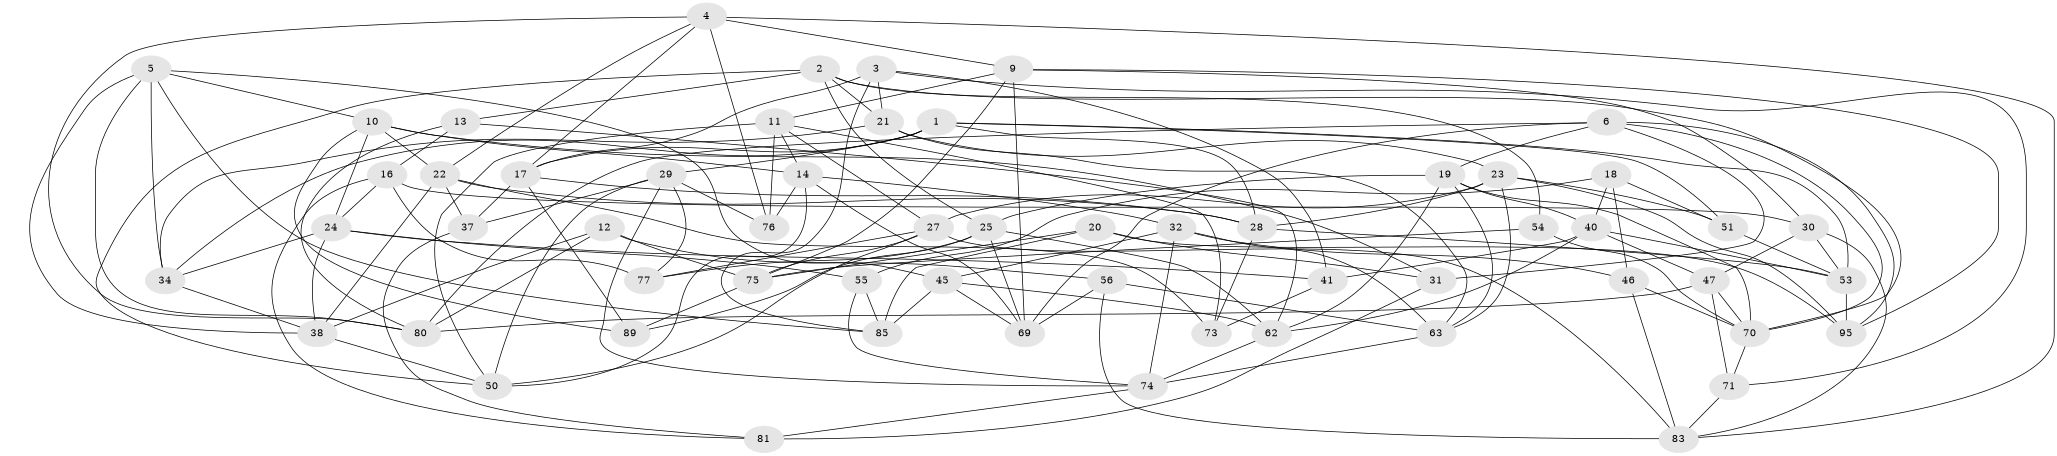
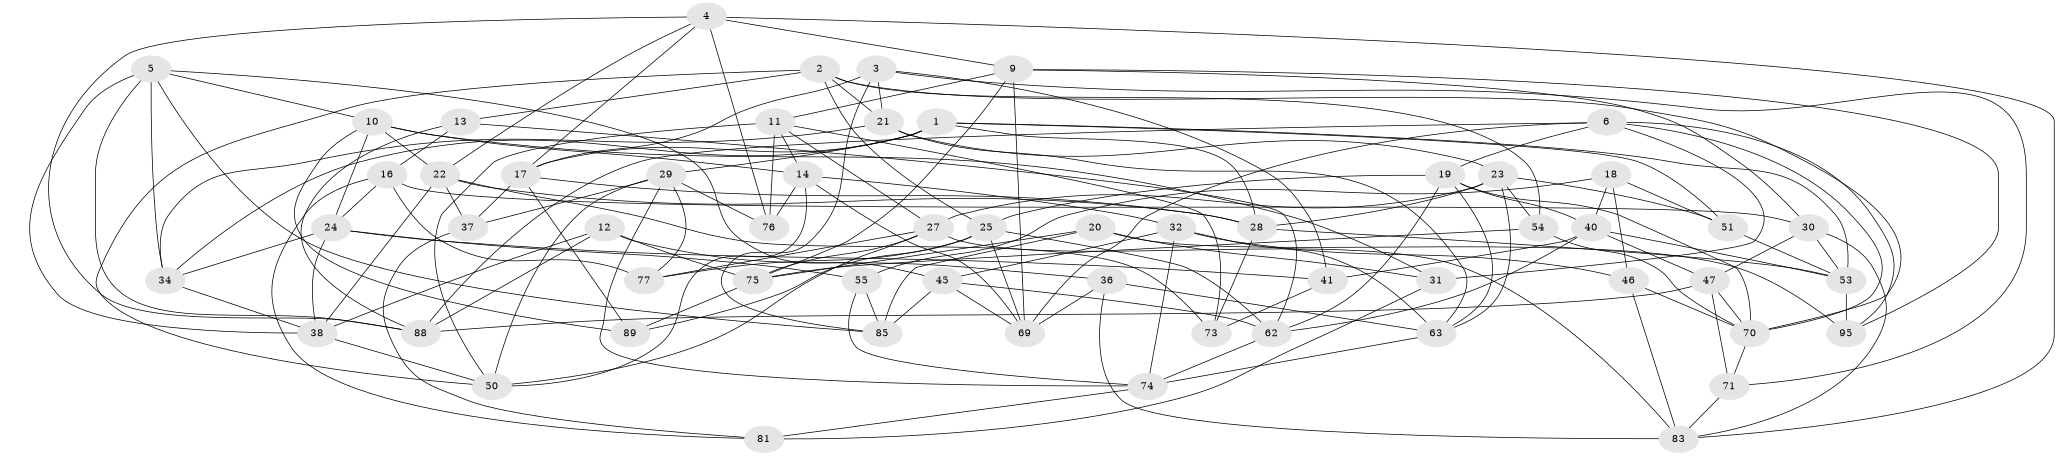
edge "23" -- "95": now "23" -- "54"
node "56": label "56" -> "36"
node "80": label "80" -> "88"
